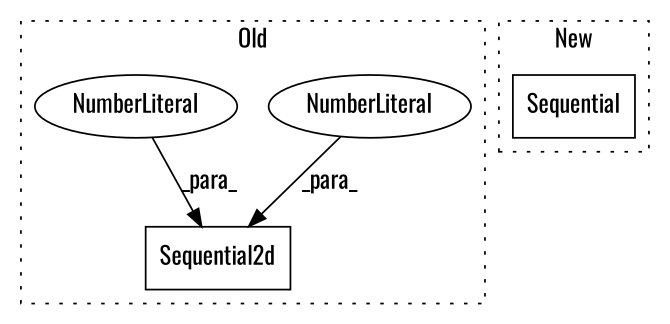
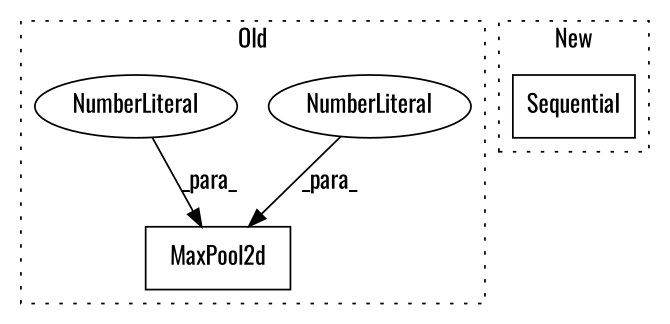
node "Sequential2d": label "Sequential2d" -> "MaxPool2d"
